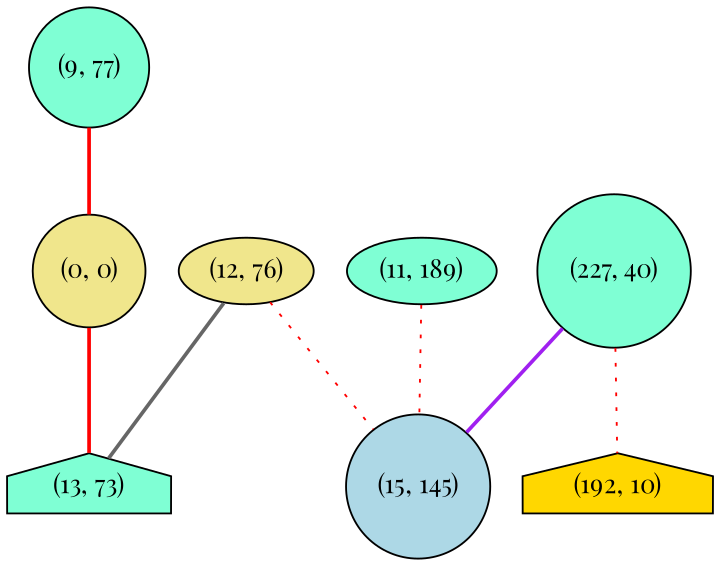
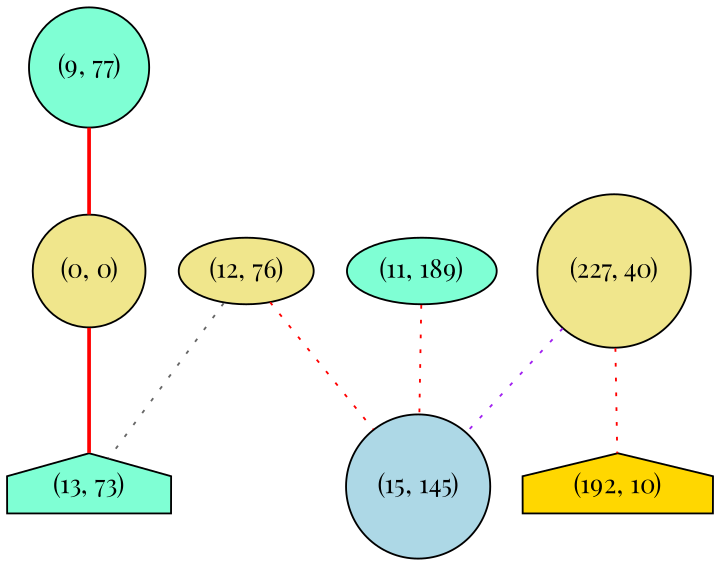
node "(227, 40)": fillcolor aquamarine -> khaki
edge "(227, 40)" -- "(15, 145)": style bold -> dotted
edge "(12, 76)" -- "(13, 73)": style bold -> dotted
